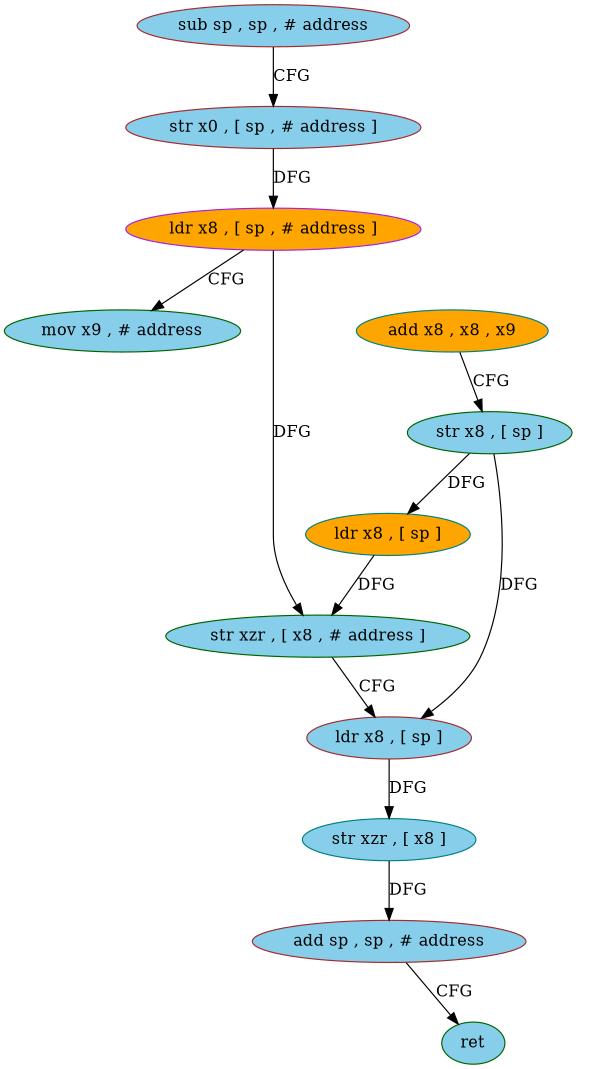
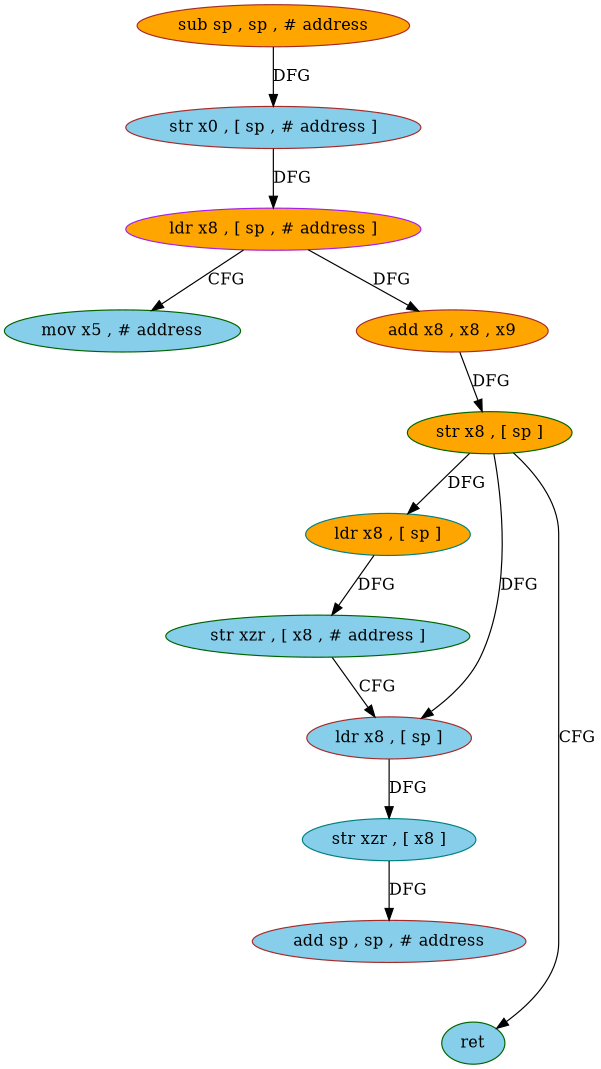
node "sub sp , sp , # address": fillcolor skyblue -> orange
edge "sub sp , sp , # address" -> "str x0 , [ sp , # address ]": label "CFG" -> "DFG"
node "mov x9 , # address": label "mov x9 , # address" -> "mov x5 , # address"
node "add x8 , x8 , x9": color teal -> brown
edge "add x8 , x8 , x9" -> "str x8 , [ sp ]": label "CFG" -> "DFG"
edge "ldr x8 , [ sp , # address ]" -> "str xzr , [ x8 , # address ]": now "ldr x8 , [ sp , # address ]" -> "add x8 , x8 , x9"
node "str x8 , [ sp ]": fillcolor skyblue -> orange
edge "add sp , sp , # address" -> "ret": now "str x8 , [ sp ]" -> "ret"
